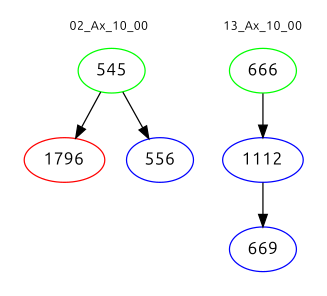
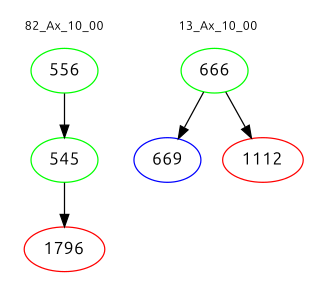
cluster "02_Ax_10_00": label "02_Ax_10_00" -> "82_Ax_10_00"
edge "545" -> "556": reversed
node "556": color blue -> green
node "1112": color blue -> red
edge "1112" -> "669": now "666" -> "669"
